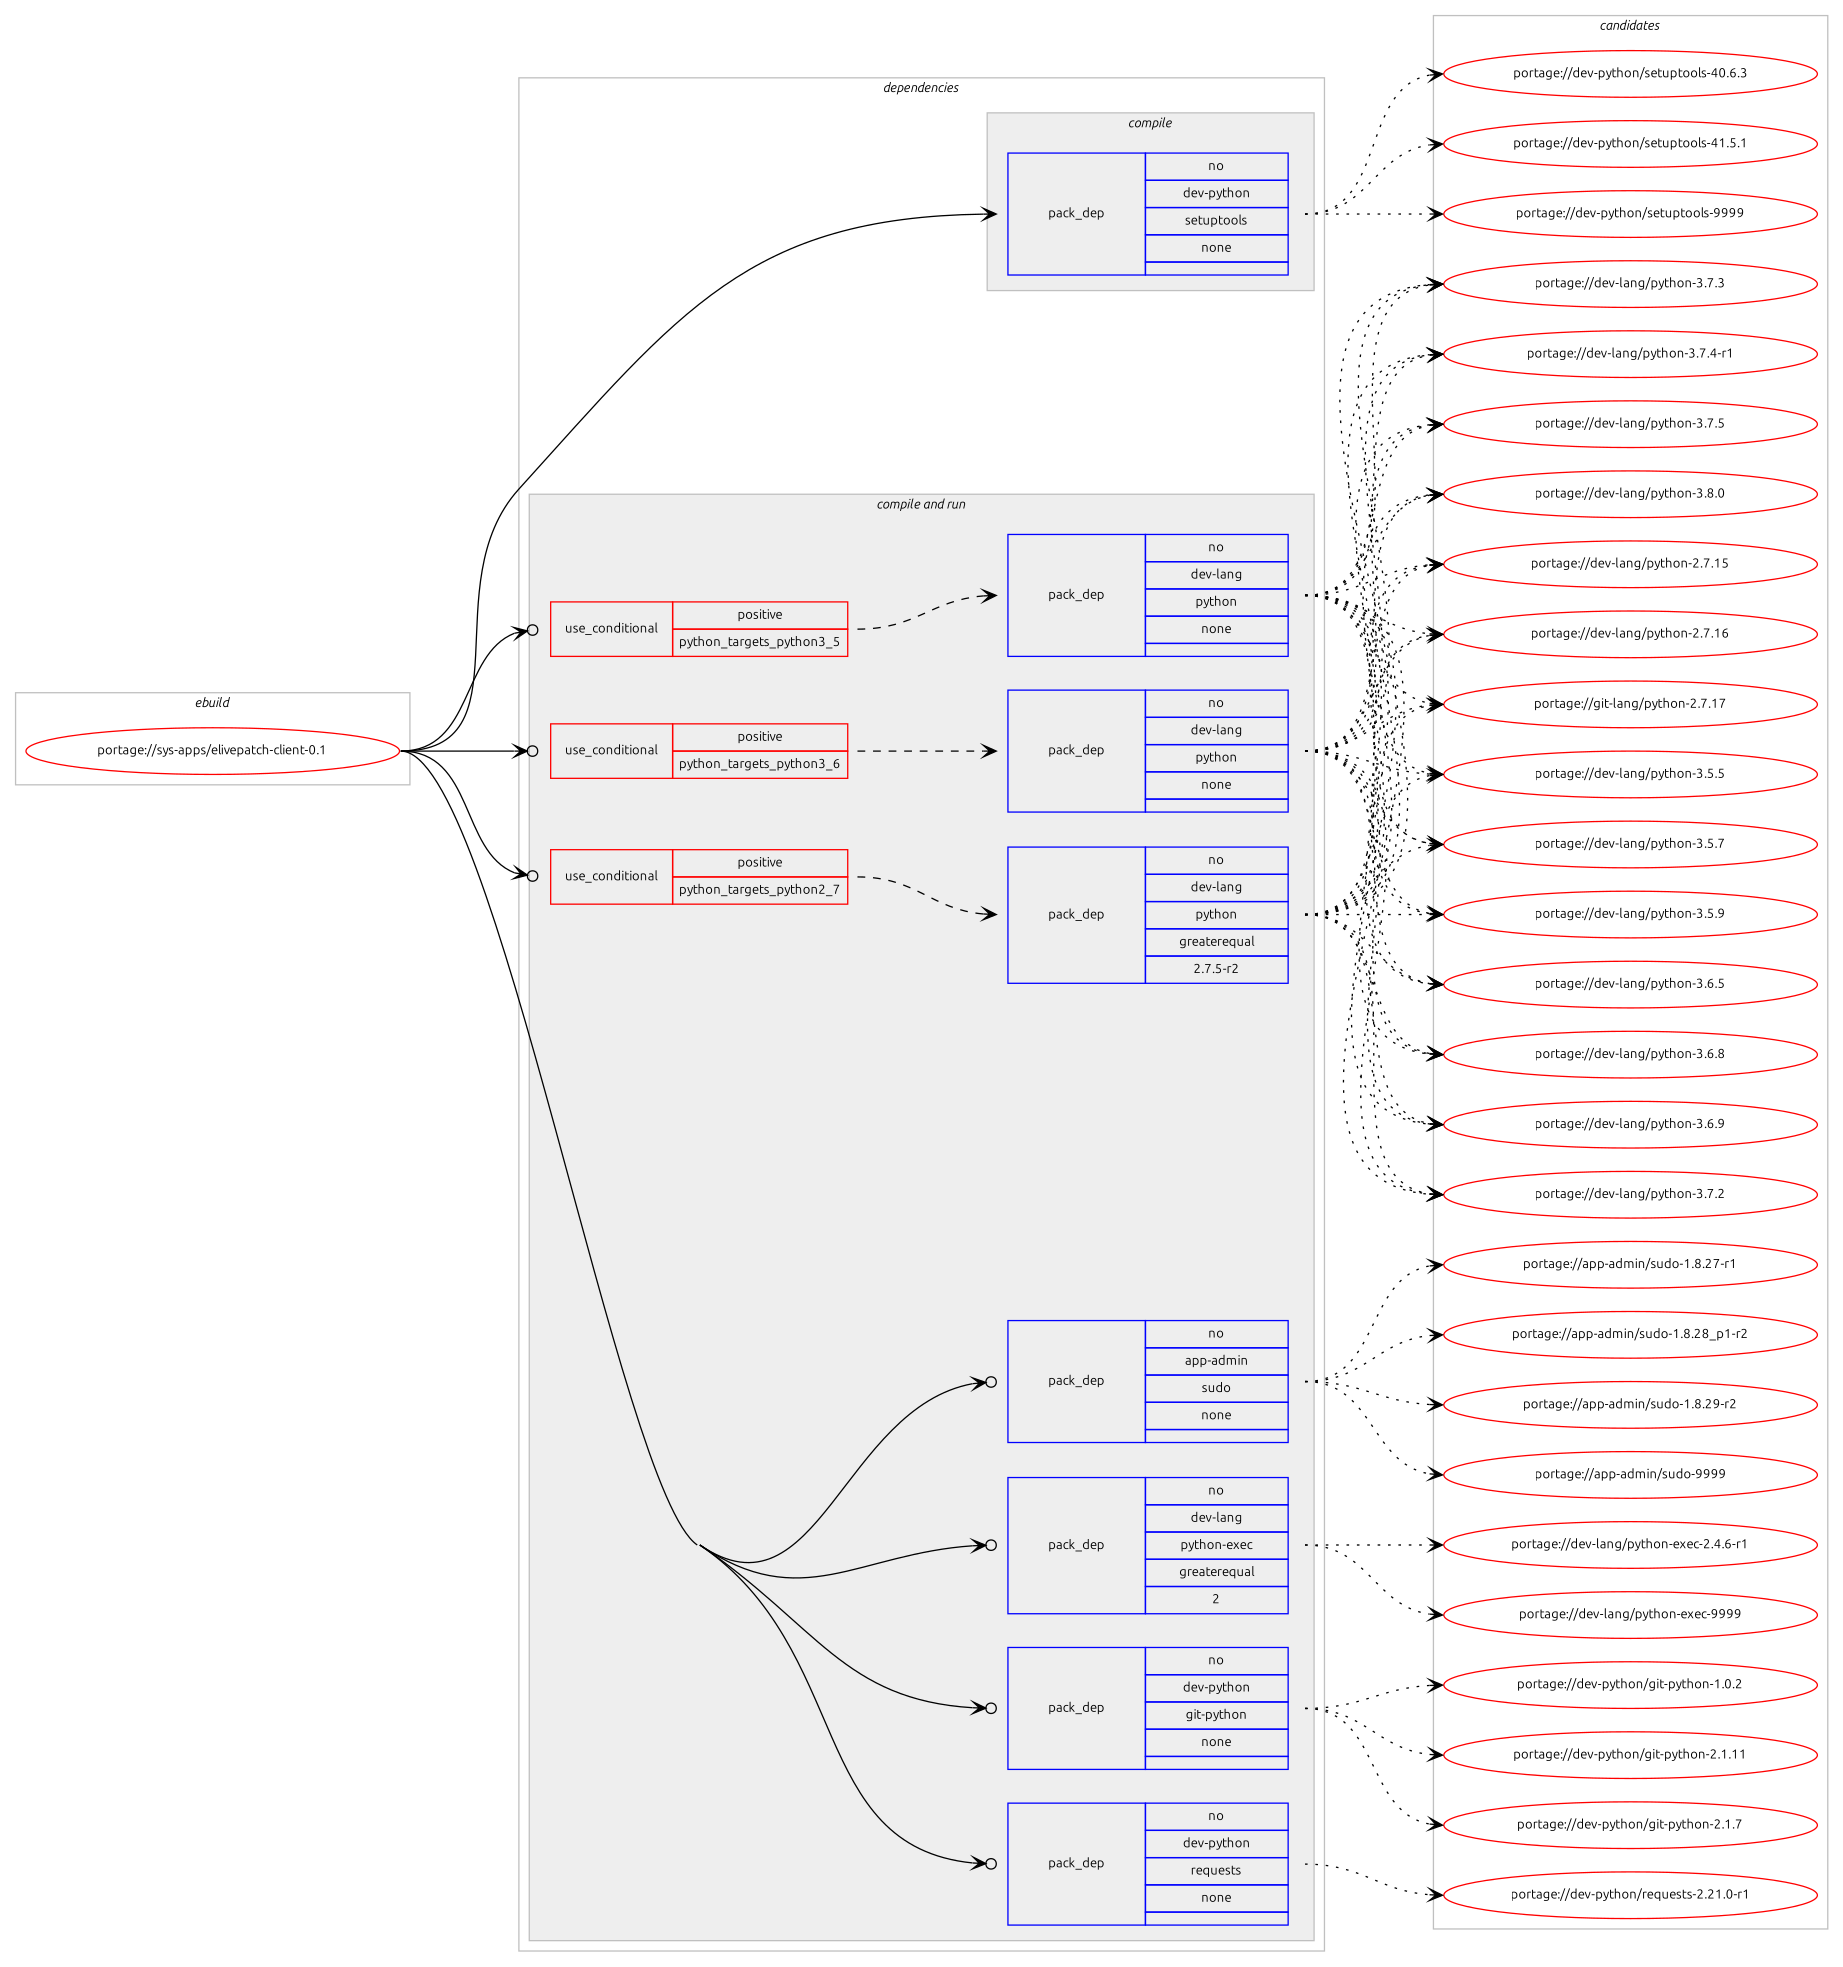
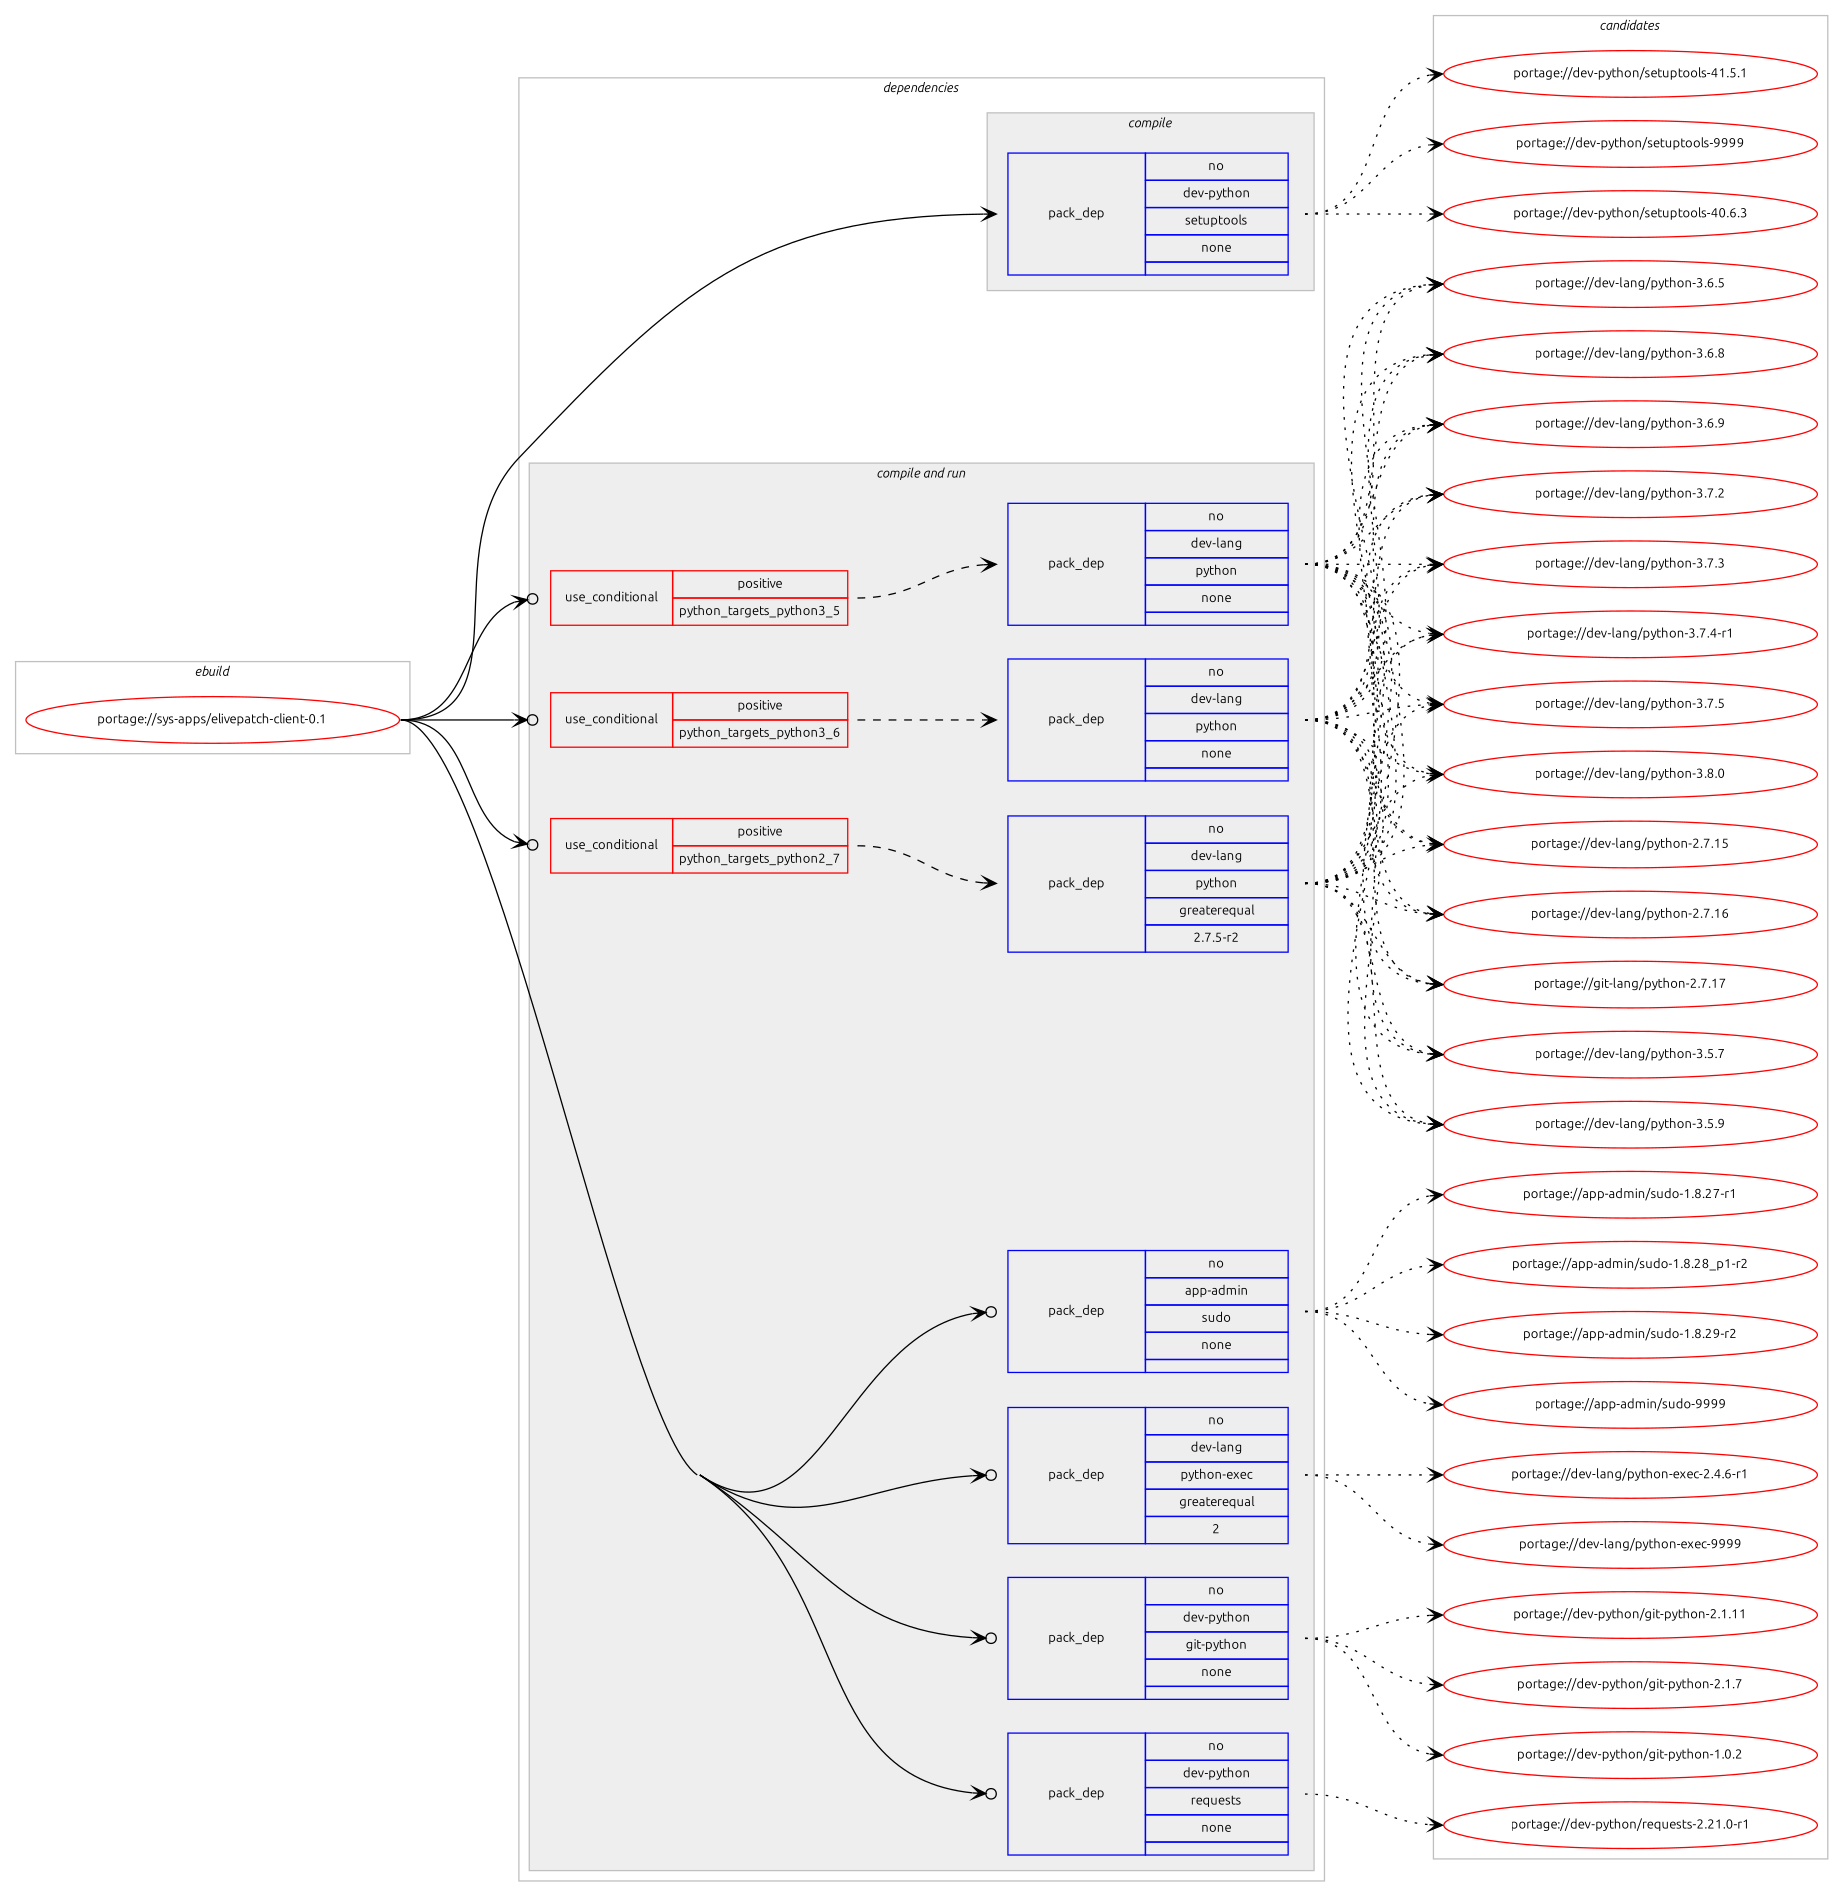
node "portage://dev-lang/python-3.5.5": removed
